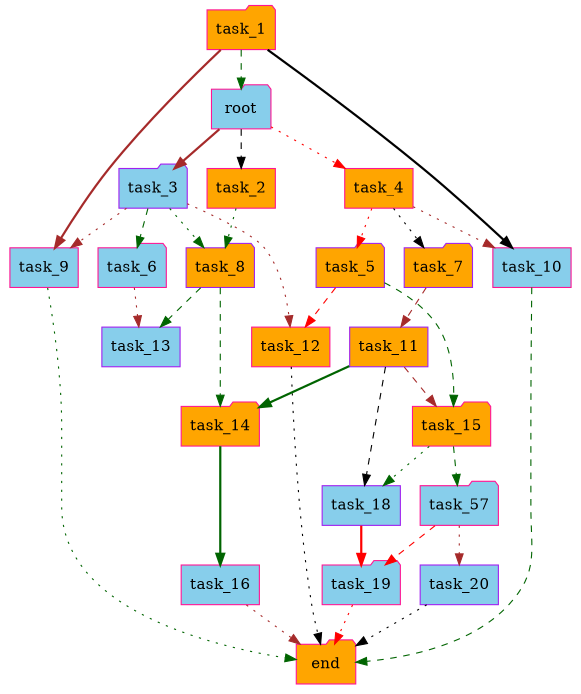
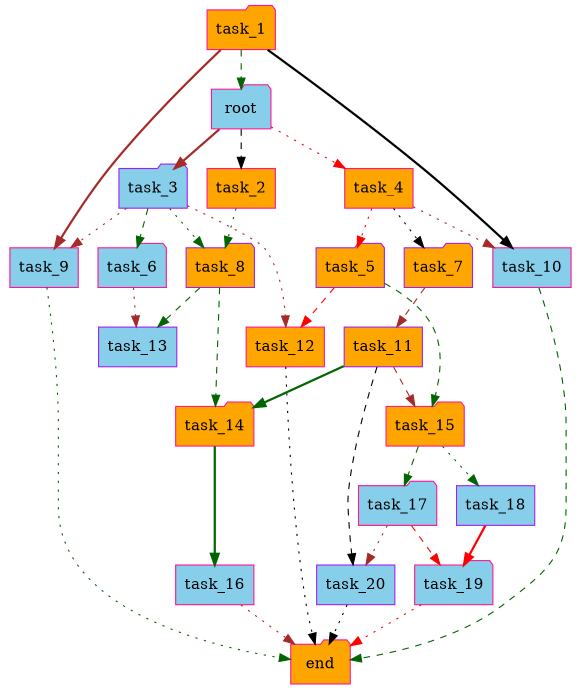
edge "task_11" -> "task_18": now "task_11" -> "task_20"
node "task_57": label "task_57" -> "task_17"
